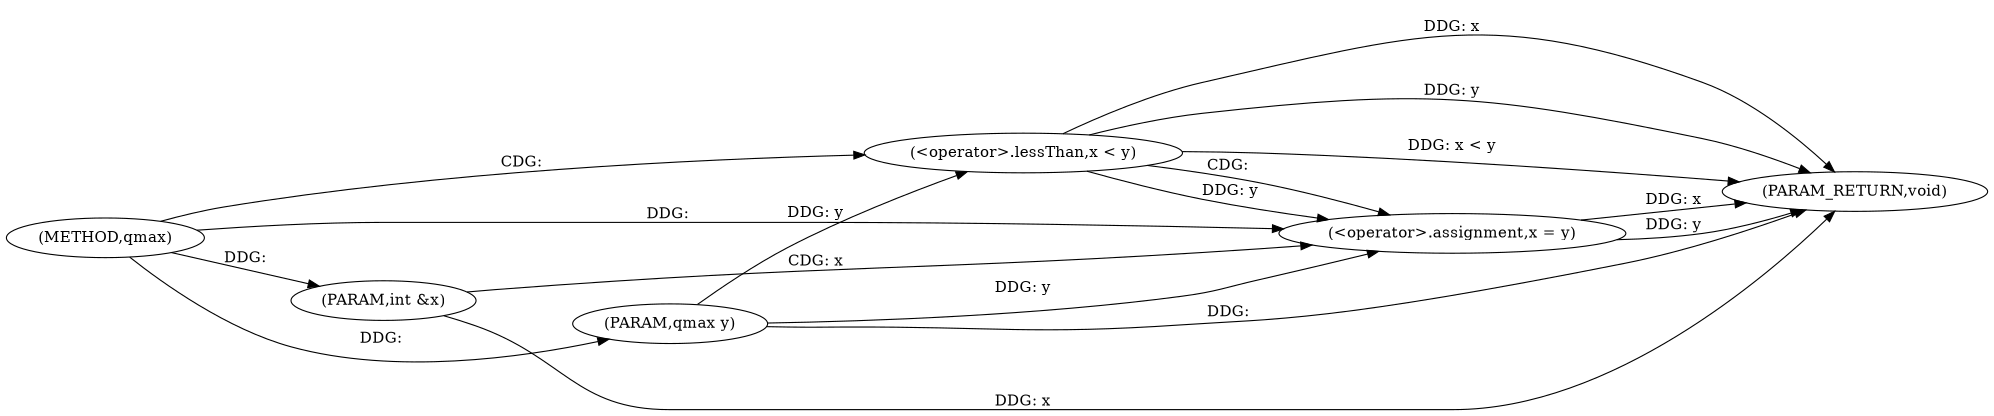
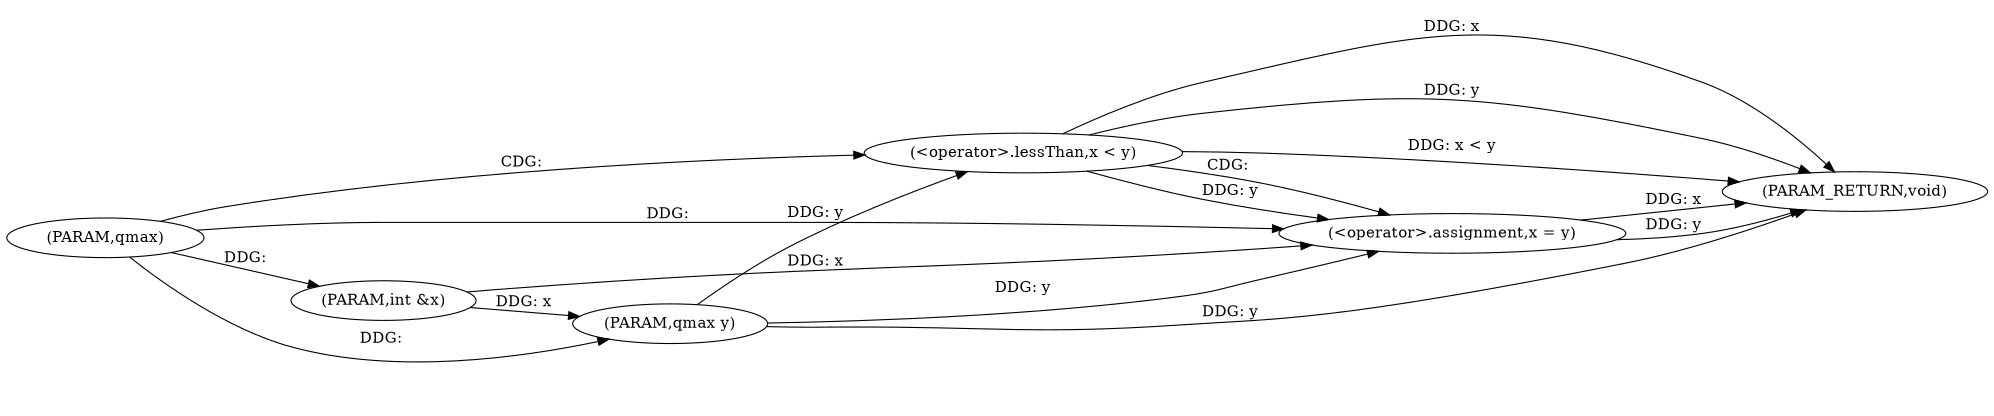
node "(METHOD,qmax)": label "(METHOD,qmax)" -> "(PARAM,qmax)"
edge "(PARAM,int &x)" -> "(<operator>.assignment,x = y)": label "CDG: x" -> "DDG: x"
edge "(PARAM,qmax y)" -> "(PARAM_RETURN,void)": label "DDG: " -> "DDG: y"
edge "(PARAM,int &x)" -> "(PARAM_RETURN,void)": now "(PARAM,int &x)" -> "(PARAM,qmax y)"
